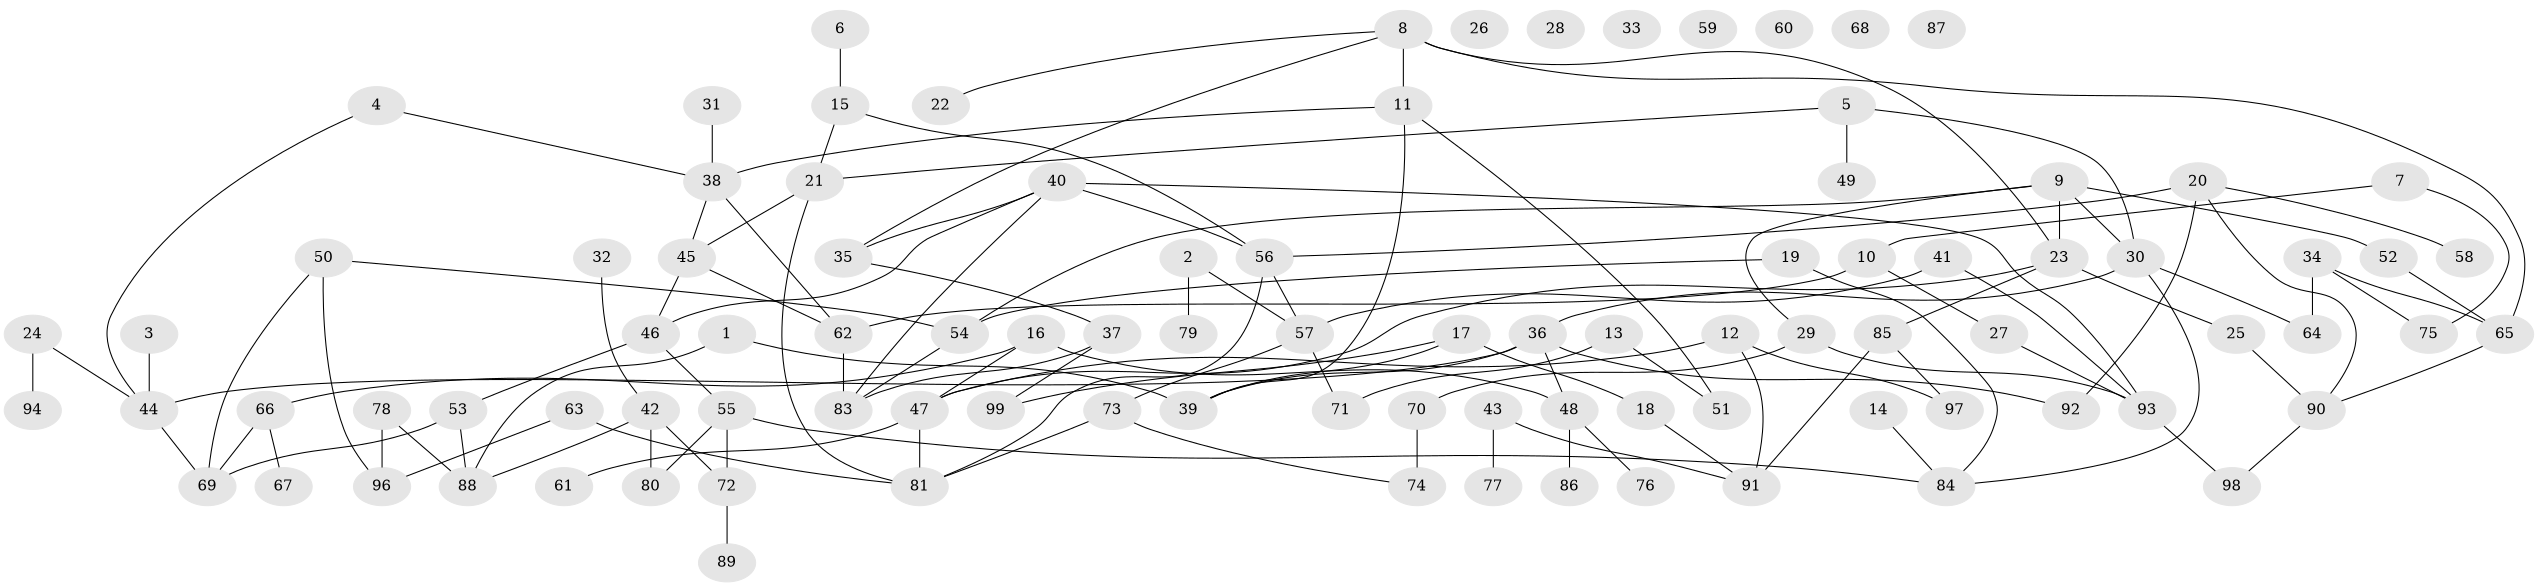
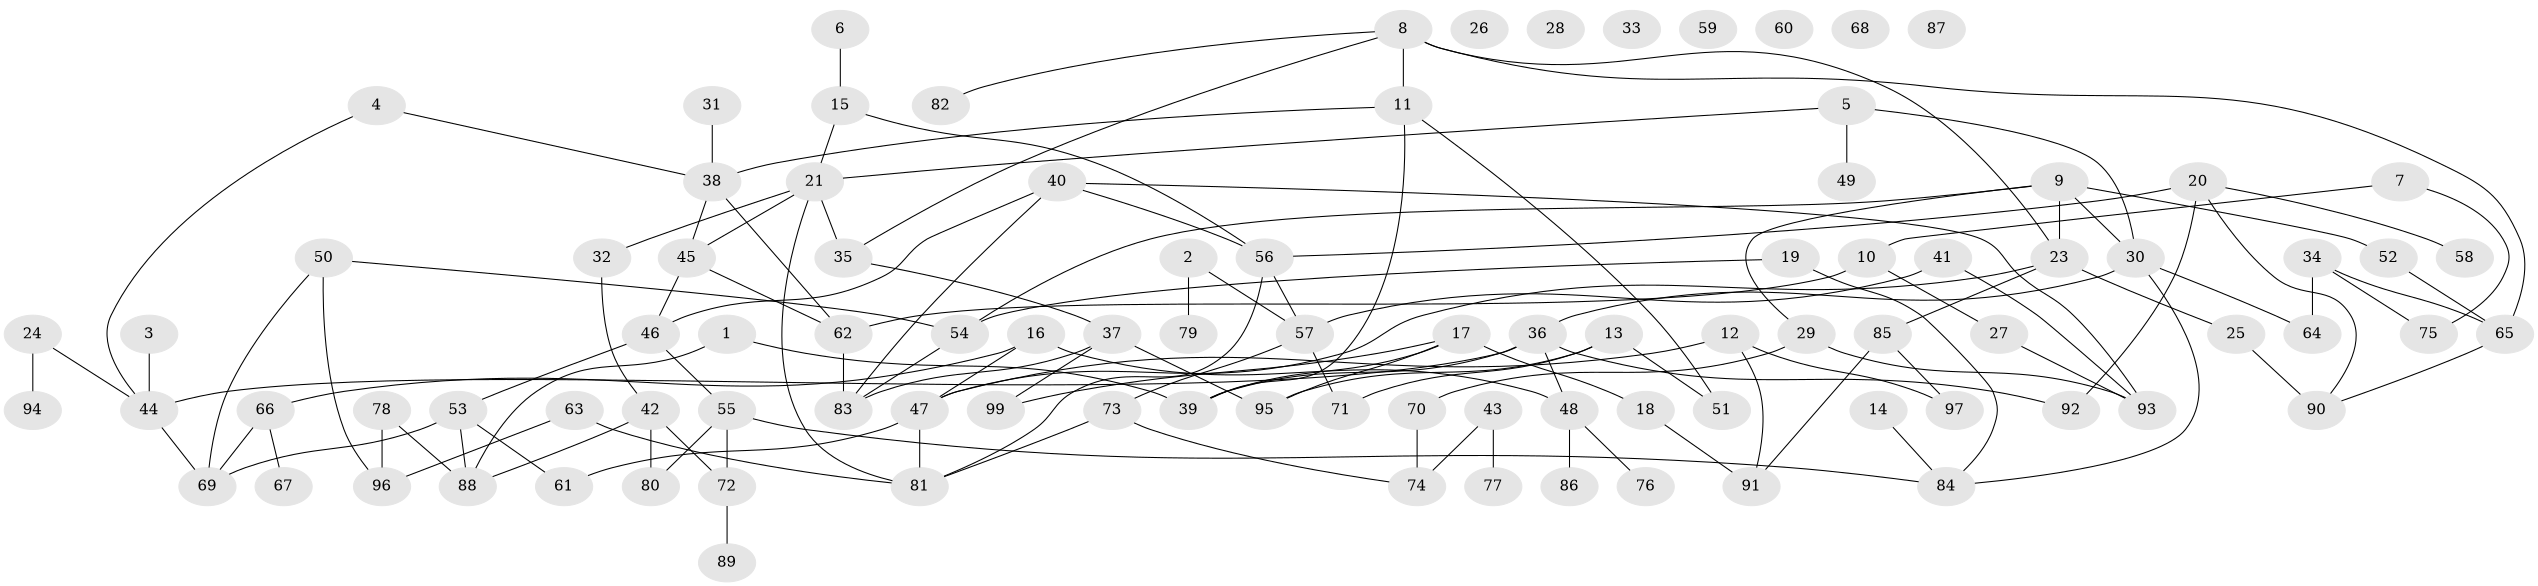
node "22": label "22" -> "82"
edge "21" -- "32": added
edge "40" -- "35": now "21" -- "35"
node "95": added
edge "53" -- "61": added
edge "43" -- "91": now "43" -- "74"
node "98": removed
